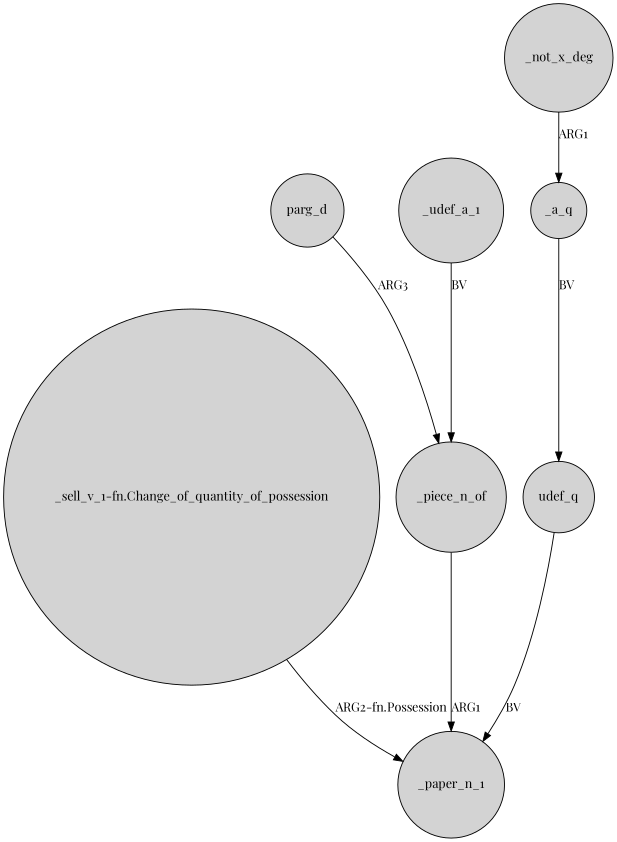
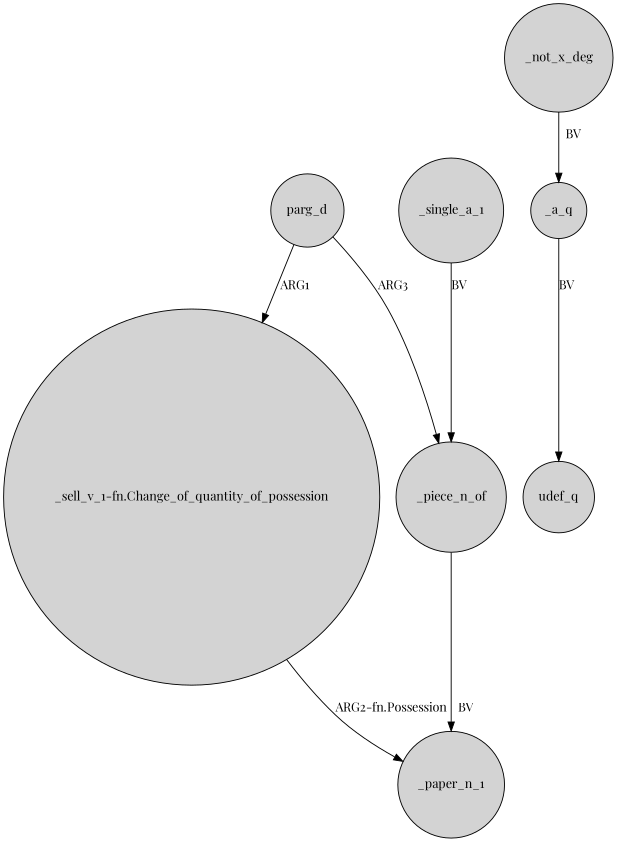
edge "_not_x_deg" -> "_a_q": label "ARG1" -> "BV"
node "_udef_a_1": label "_udef_a_1" -> "_single_a_1"
edge "parg_d" -> "_sell_v_1-fn.Change_of_quantity_of_possession": added, label "ARG1"
edge "udef_q" -> "_paper_n_1": removed, label "BV"
edge "_piece_n_of" -> "_paper_n_1": label "ARG1" -> "BV"
